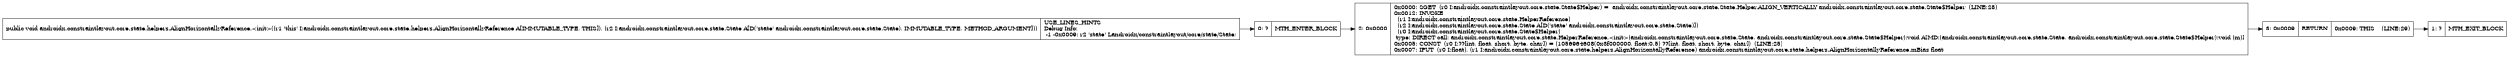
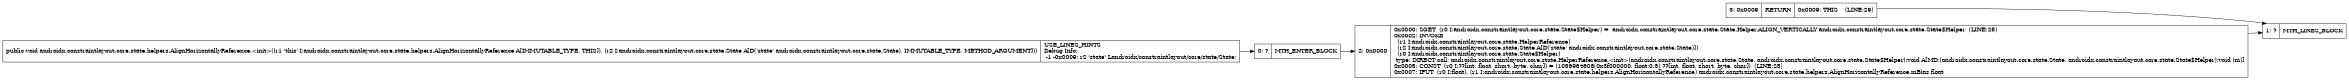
node "2: 0x0000": text "0x0012: INVOKE" -> "0x0002: INVOKE"
edge "2: 0x0000" -> "3: 0x0009": now "2: 0x0000" -> "1: ?"
node "1: ?": text "MTH_EXIT_BLOCK" -> "MTH_LINES_BLOCK"
